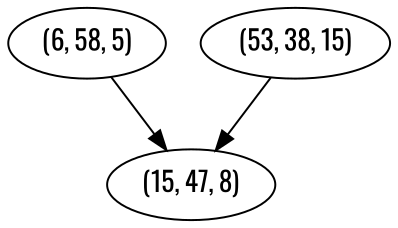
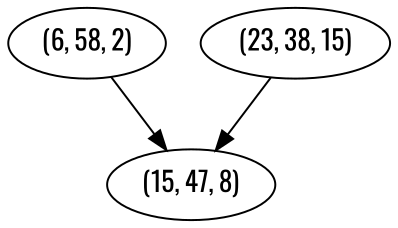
node "(6, 58, 5)": label "(6, 58, 5)" -> "(6, 58, 2)"
node "(53, 38, 15)": label "(53, 38, 15)" -> "(23, 38, 15)"
